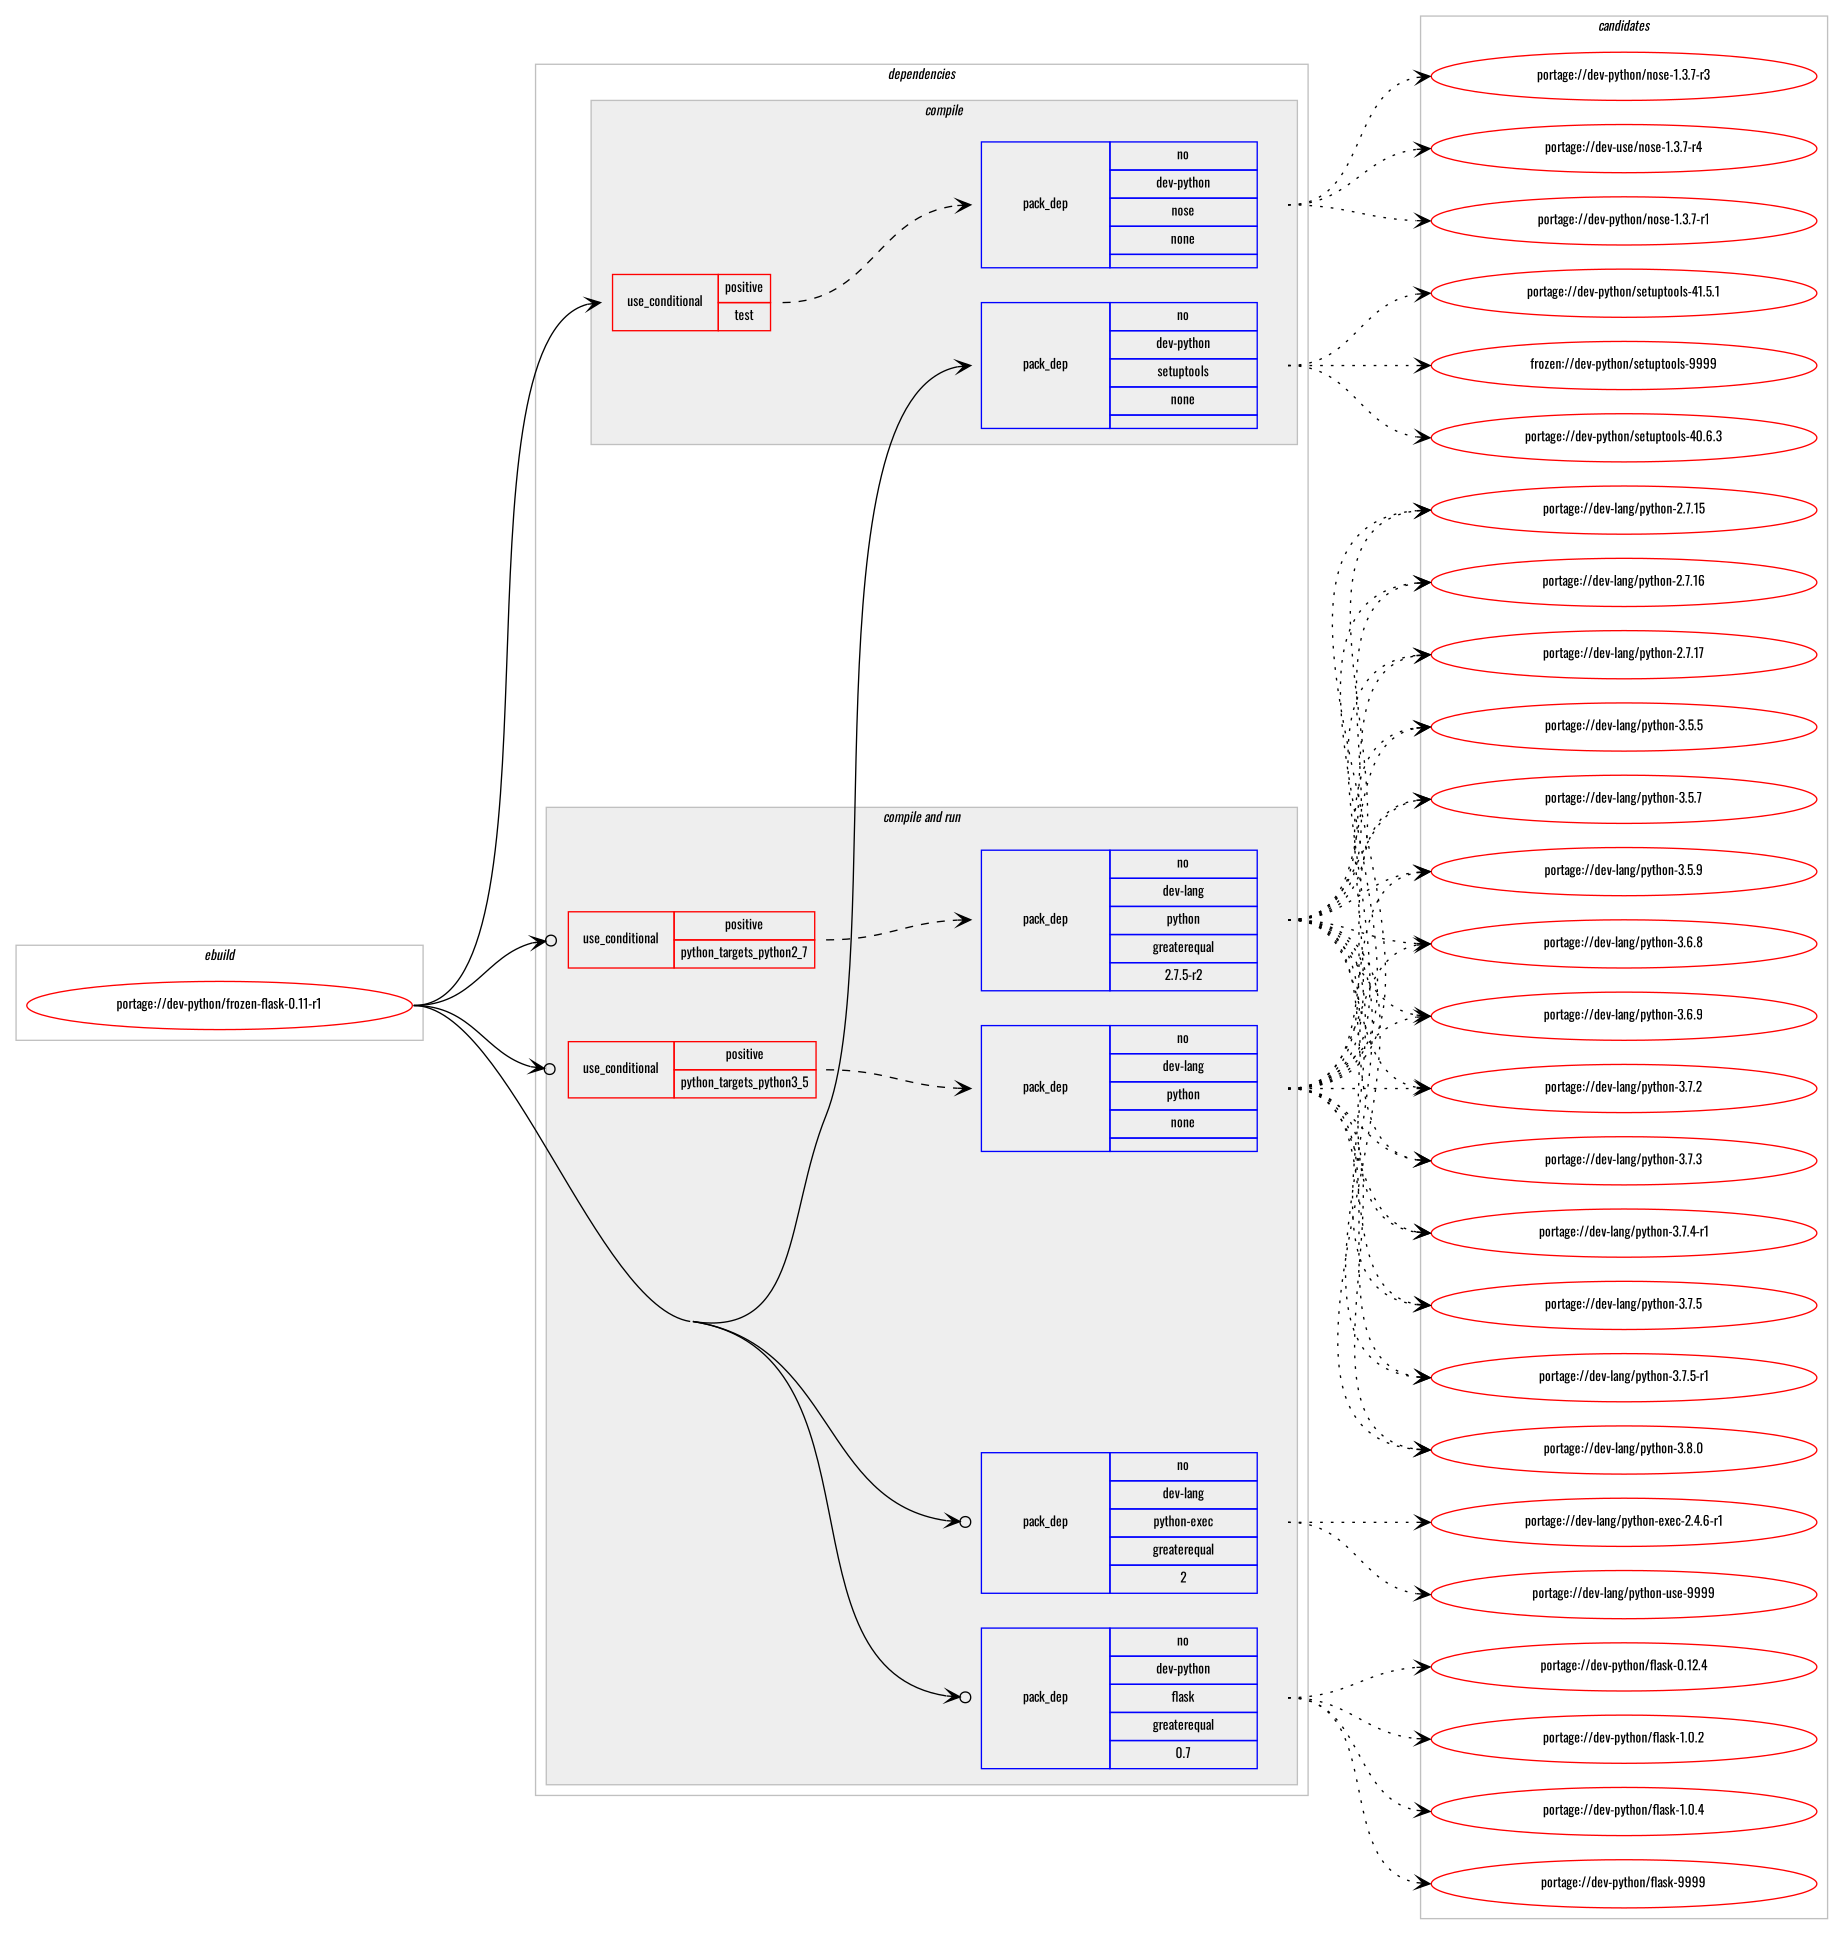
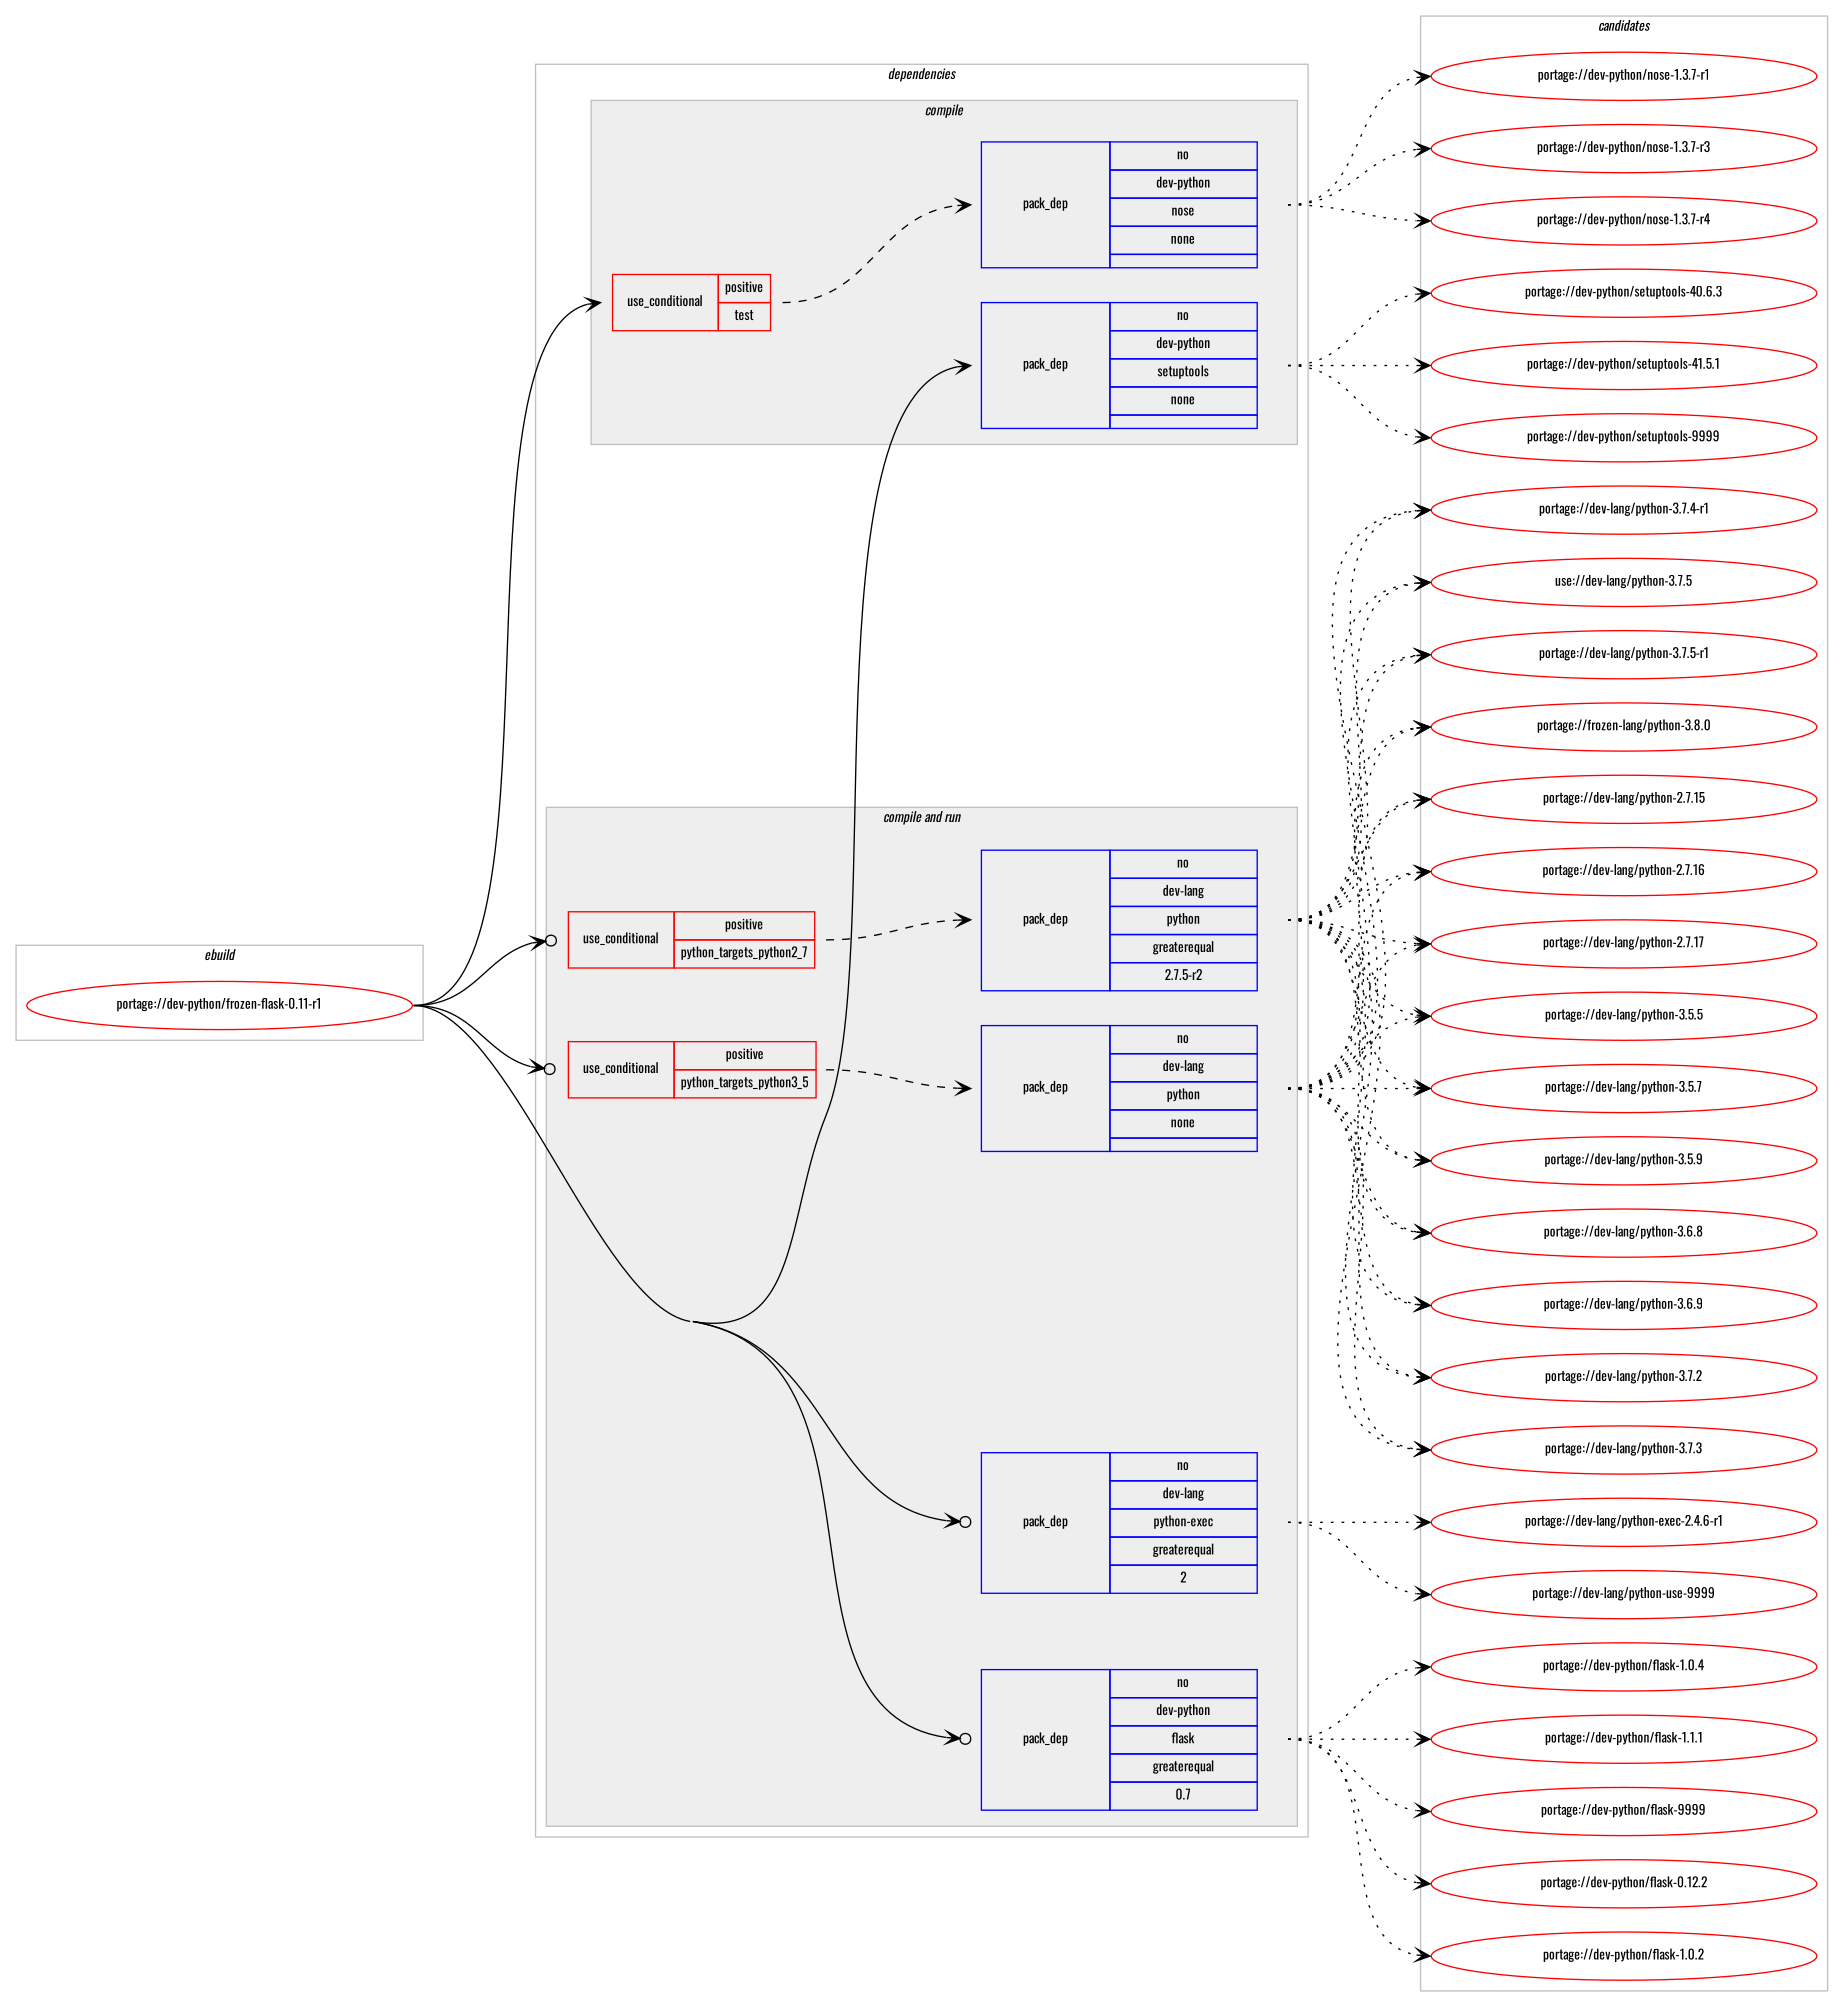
node "portage://dev-use/nose-1.3.7-r4": label "portage://dev-use/nose-1.3.7-r4" -> "portage://dev-python/nose-1.3.7-r4"
node "frozen://dev-python/setuptools-9999": label "frozen://dev-python/setuptools-9999" -> "portage://dev-python/setuptools-9999"
node "portage://dev-lang/python-3.7.5": label "portage://dev-lang/python-3.7.5" -> "use://dev-lang/python-3.7.5"
node "portage://dev-lang/python-3.8.0": label "portage://dev-lang/python-3.8.0" -> "portage://frozen-lang/python-3.8.0"
node "portage://dev-python/flask-0.12.4": label "portage://dev-python/flask-0.12.4" -> "portage://dev-python/flask-0.12.2"
node "portage://dev-python/flask-1.1.1": added
